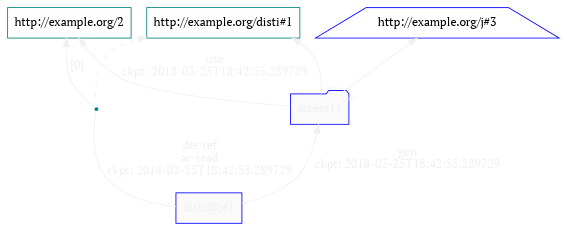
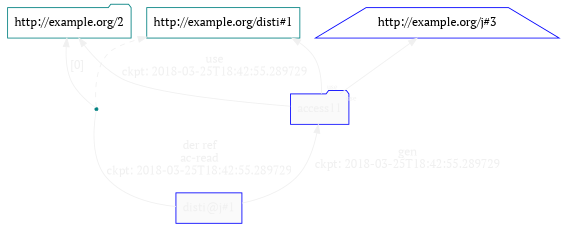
node "http://example.org/2": shape box -> folder
